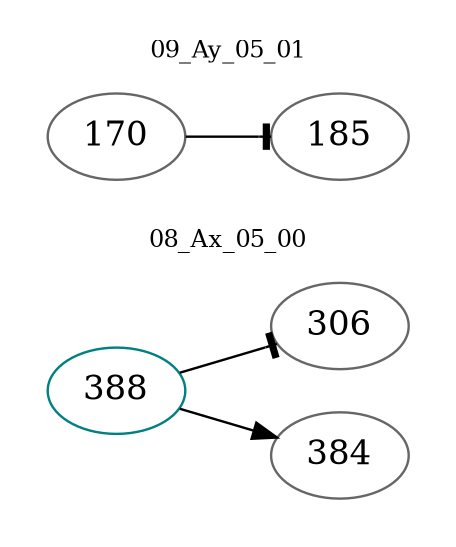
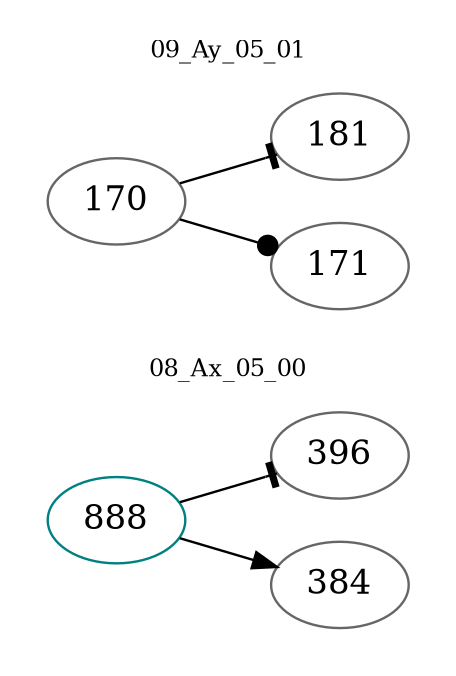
node "185": label "185" -> "181"
node "171": added
node "306": label "306" -> "396"
node "388": label "388" -> "888"
